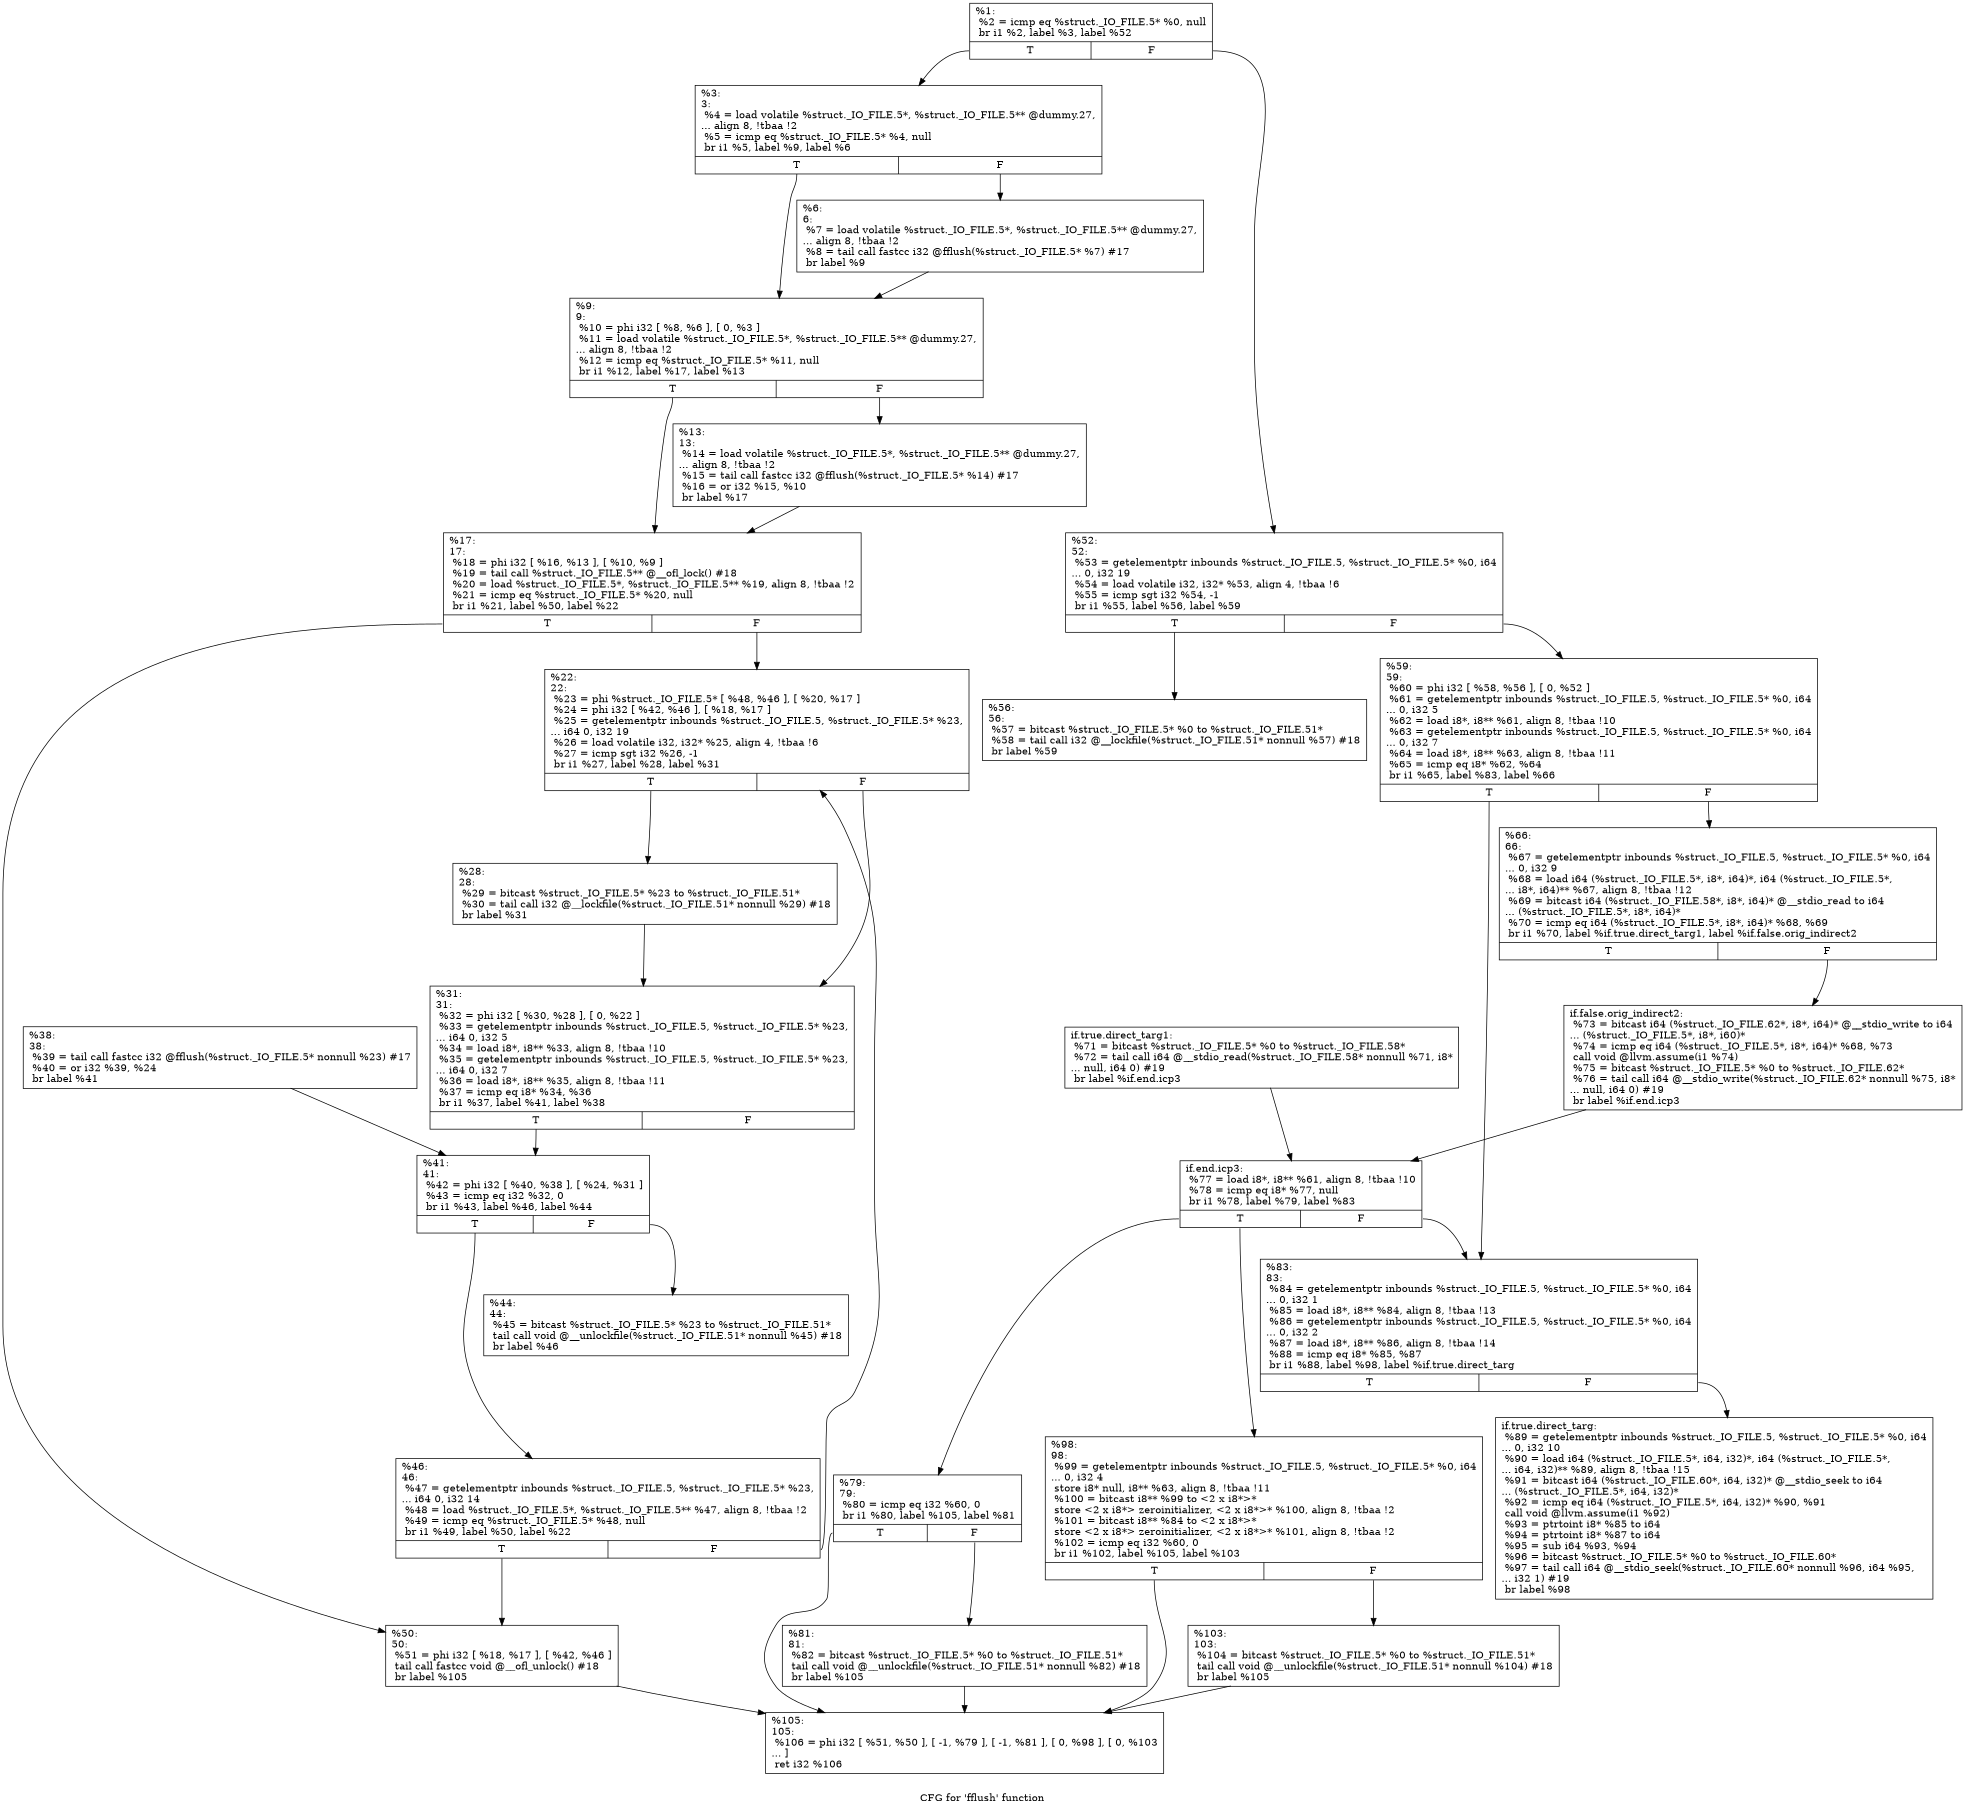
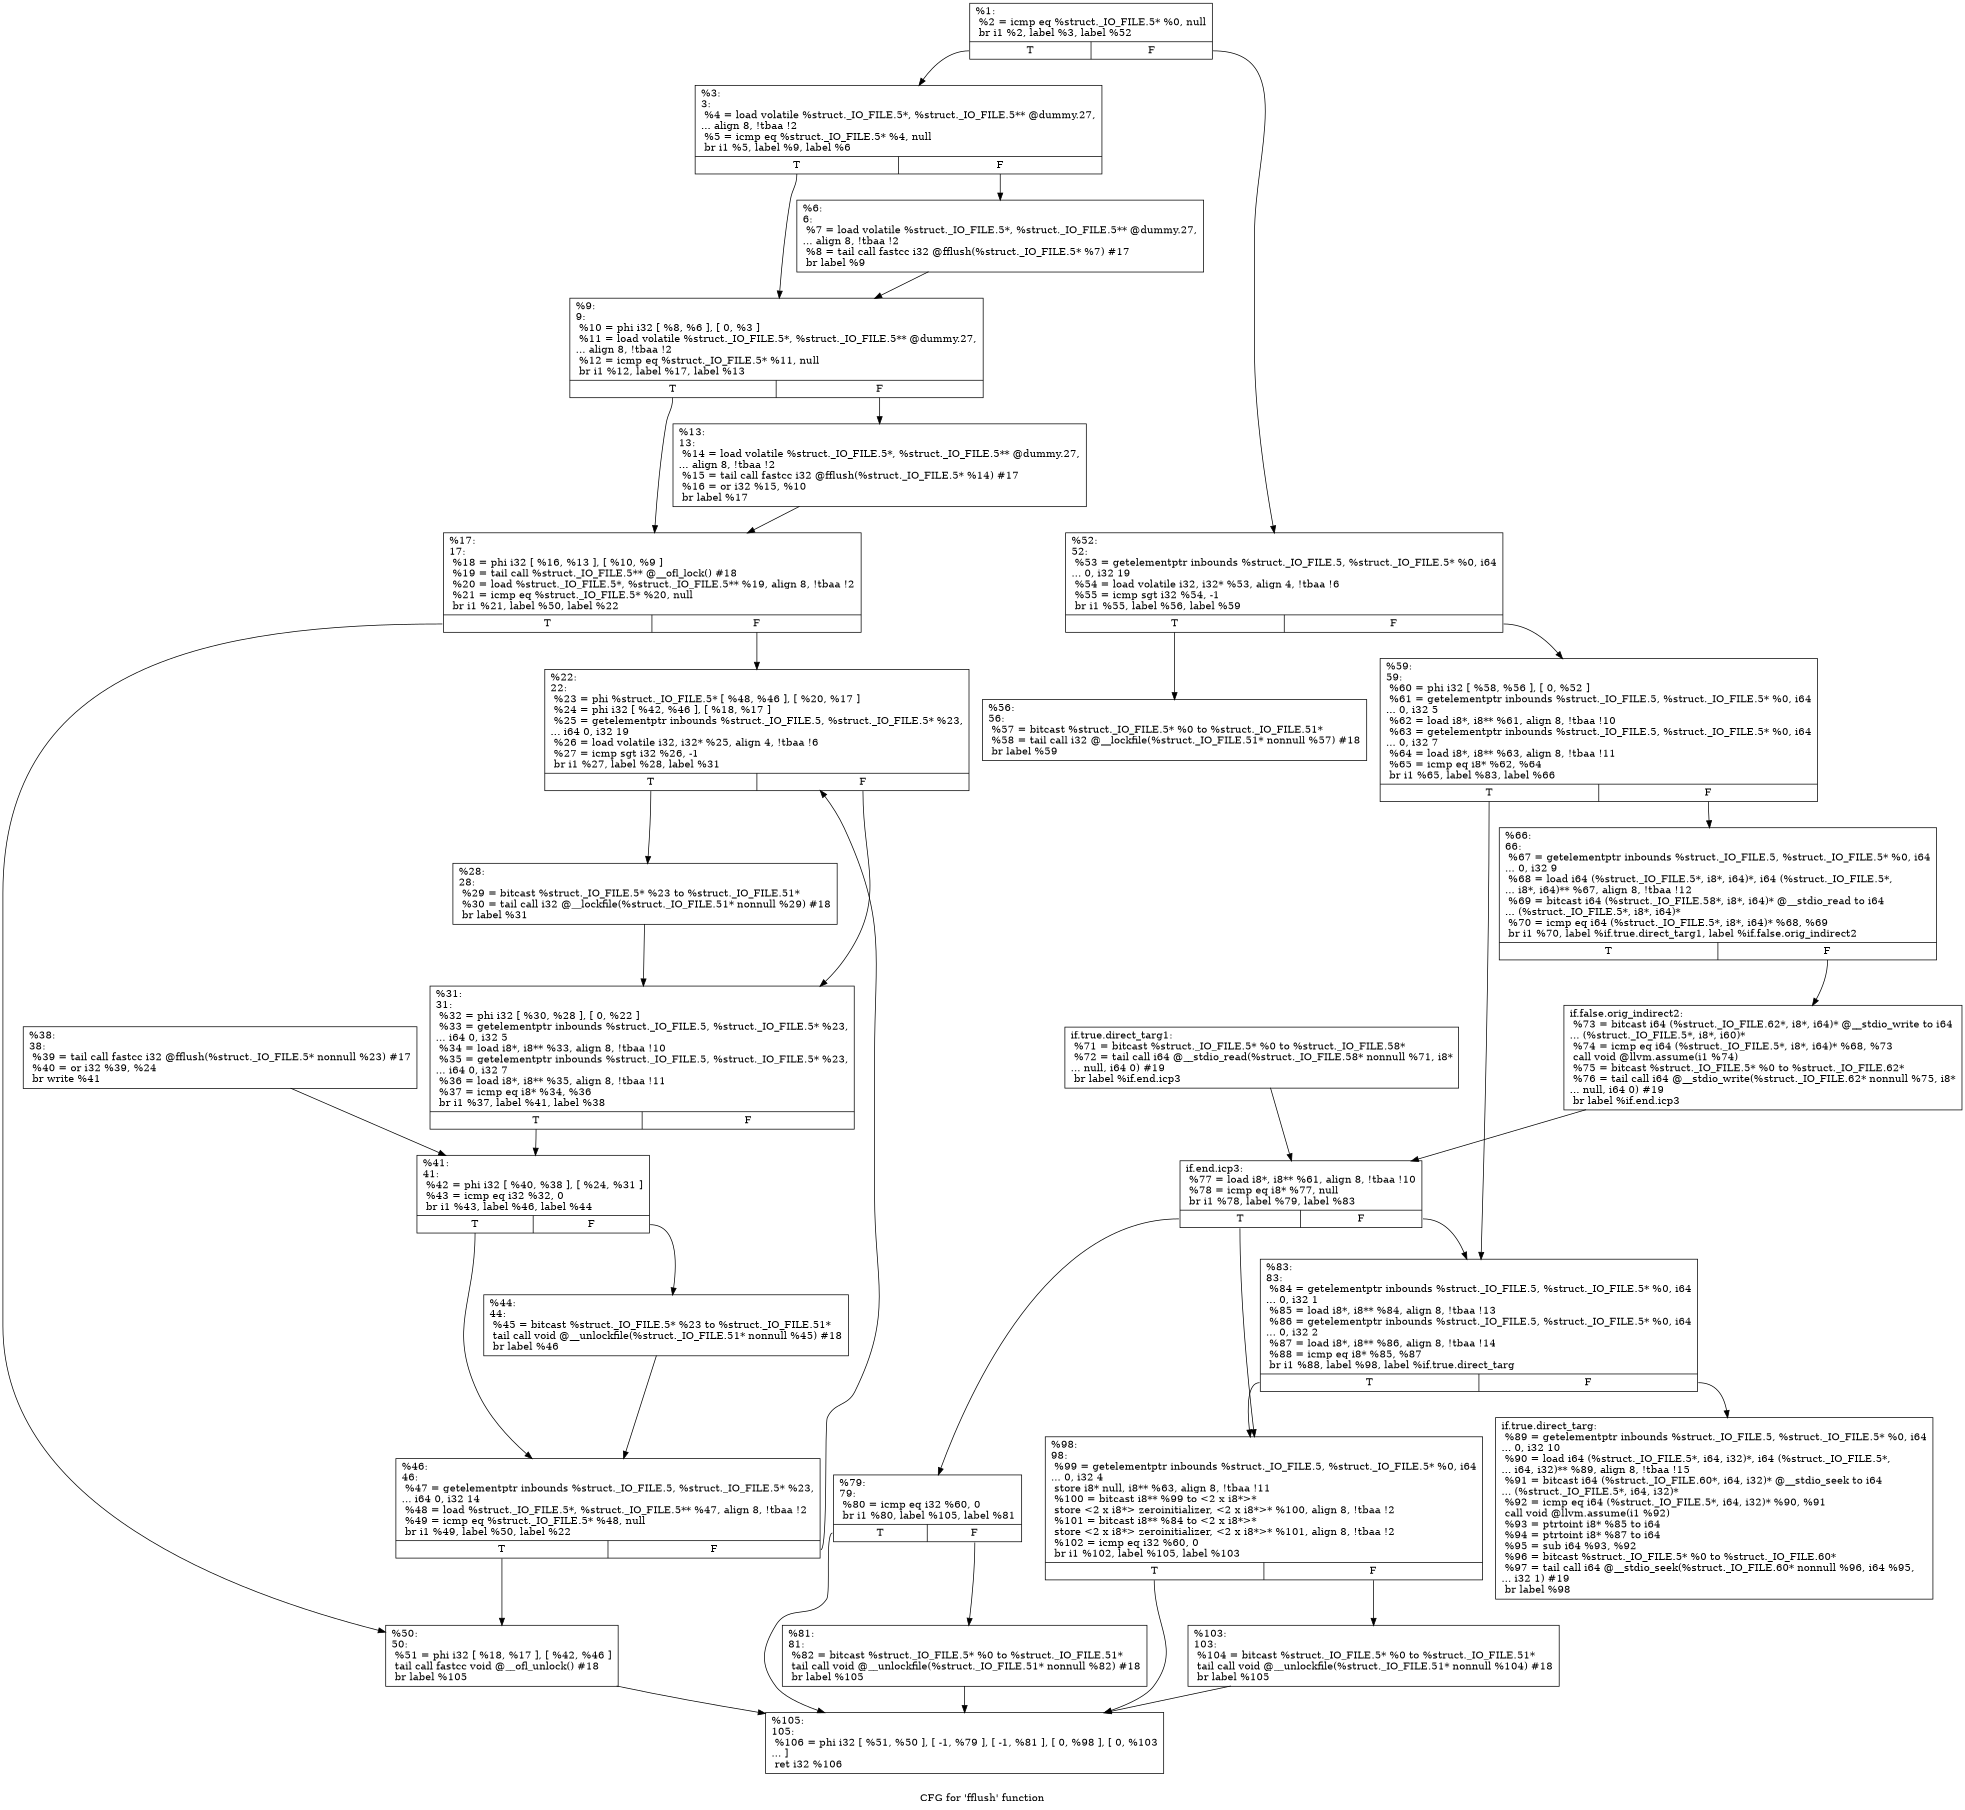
node "%38:": text "br label %41" -> "br write %41"
edge "%44:" -> "%46:": added
edge "%83:" -> "%98:": added
node "if.true.direct_targ:": text "%95 = sub i64 %93, %94" -> "%95 = sub i64 %93, %92"
